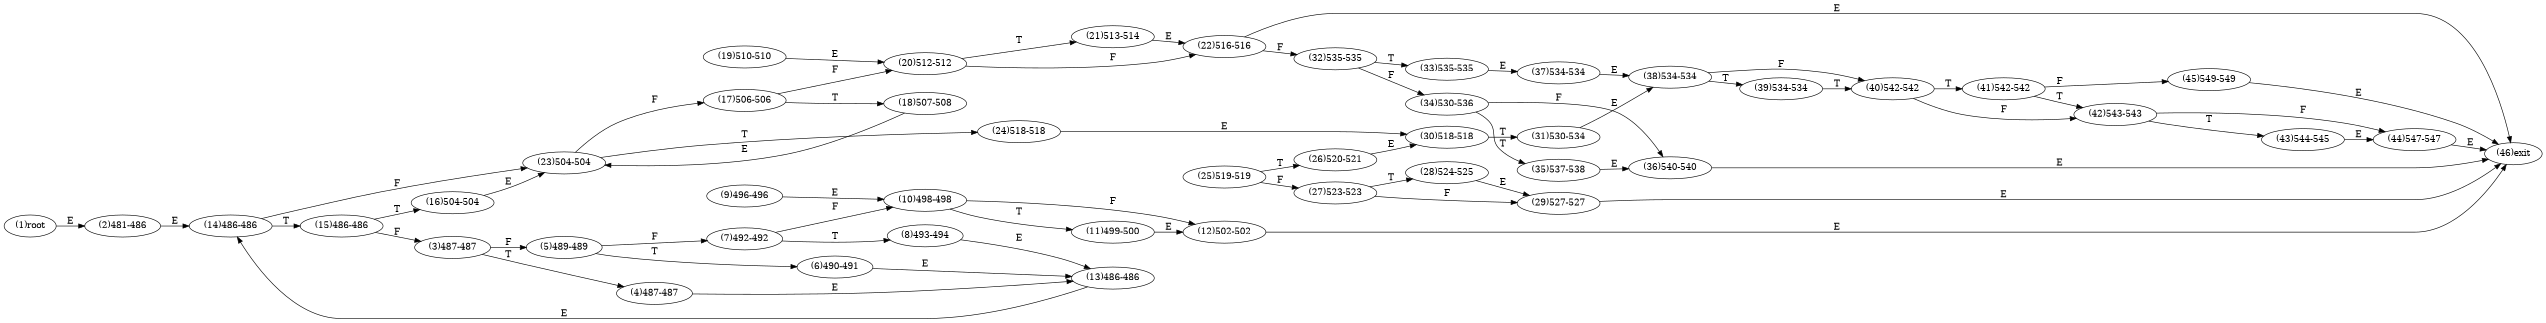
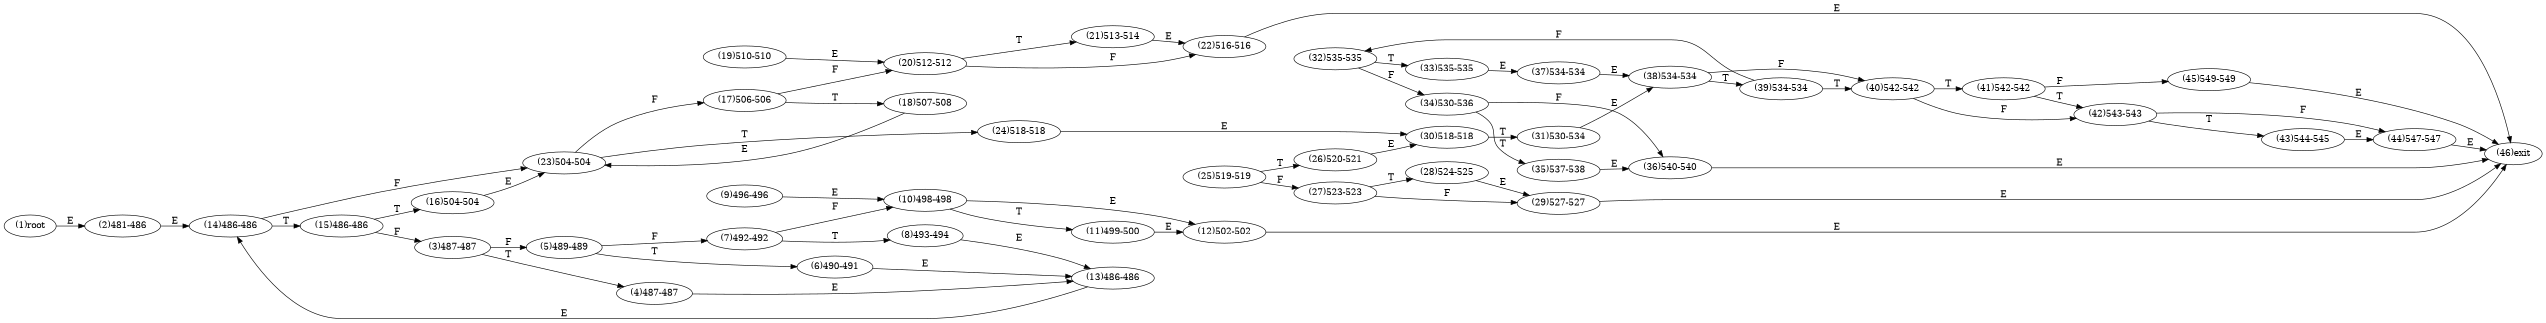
edge "(22)516-516" -> "(32)535-535": now "(39)534-534" -> "(32)535-535"
edge "(10)498-498" -> "(12)502-502": label "F" -> "E"
